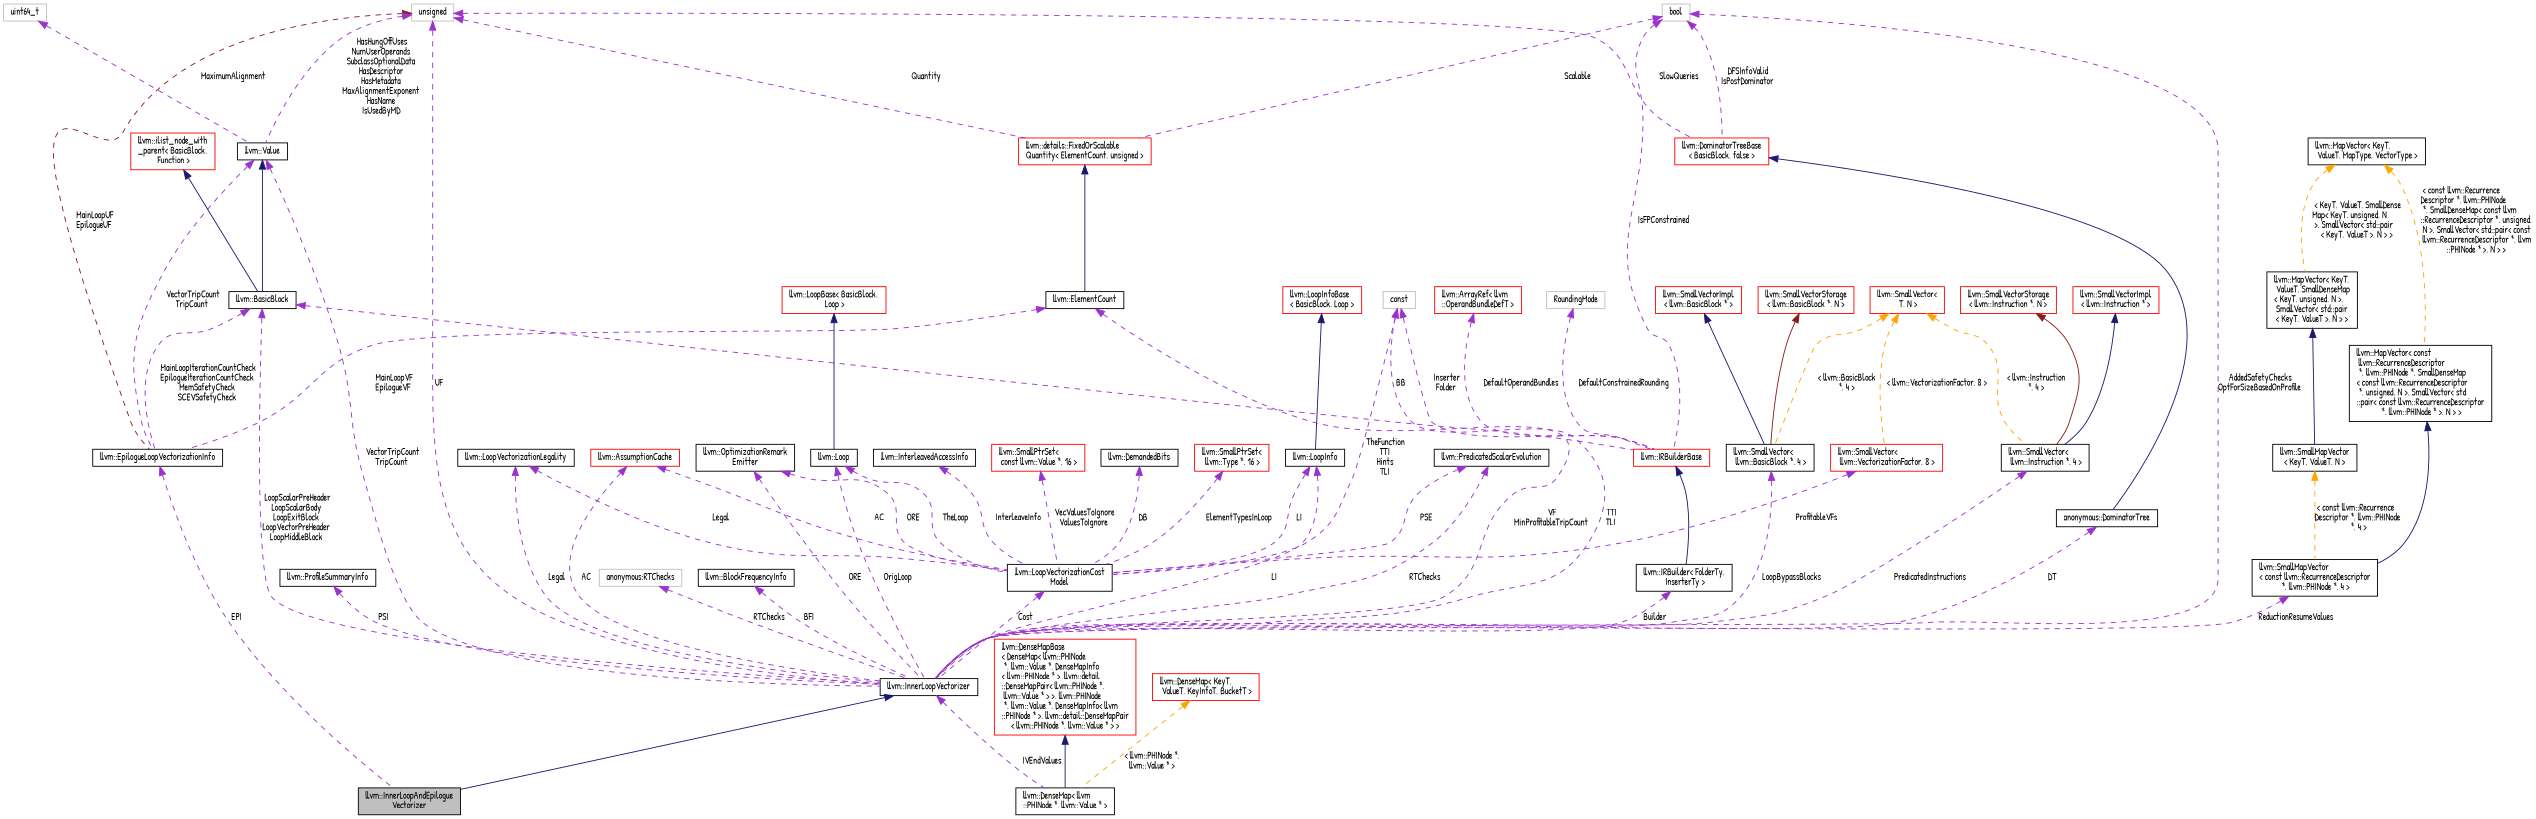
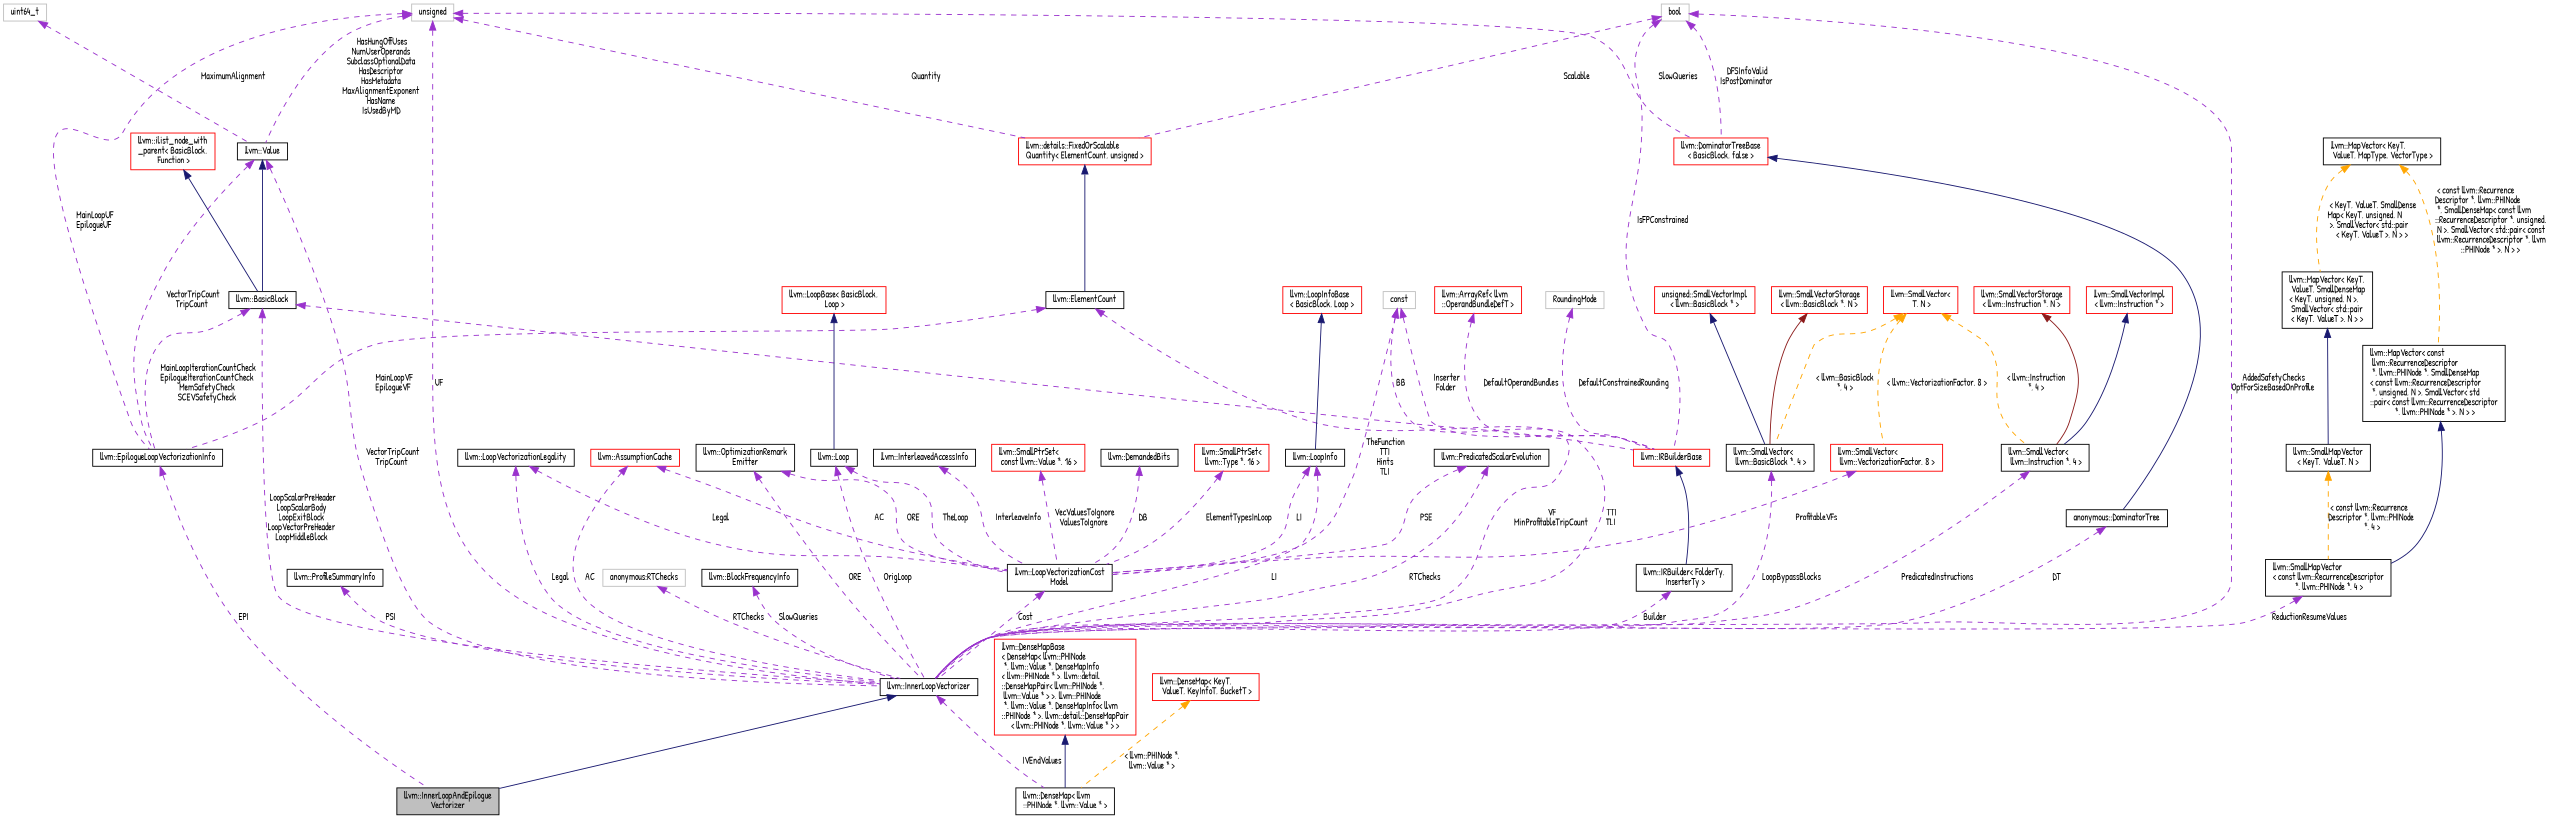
edge "llvm::EpilogueLoopVectorizationInfo" -> "unsigned": color firebrick4 -> darkorchid3
node "llvm::SmallVectorImpl < llvm::BasicBlock * >": label "llvm::SmallVectorImpl < llvm::BasicBlock * >" -> "unsigned::SmallVectorImpl < llvm::BasicBlock * >"
edge "llvm::InnerLoopVectorizer" -> "llvm::BlockFrequencyInfo": label " BFI" -> " SlowQueries"
